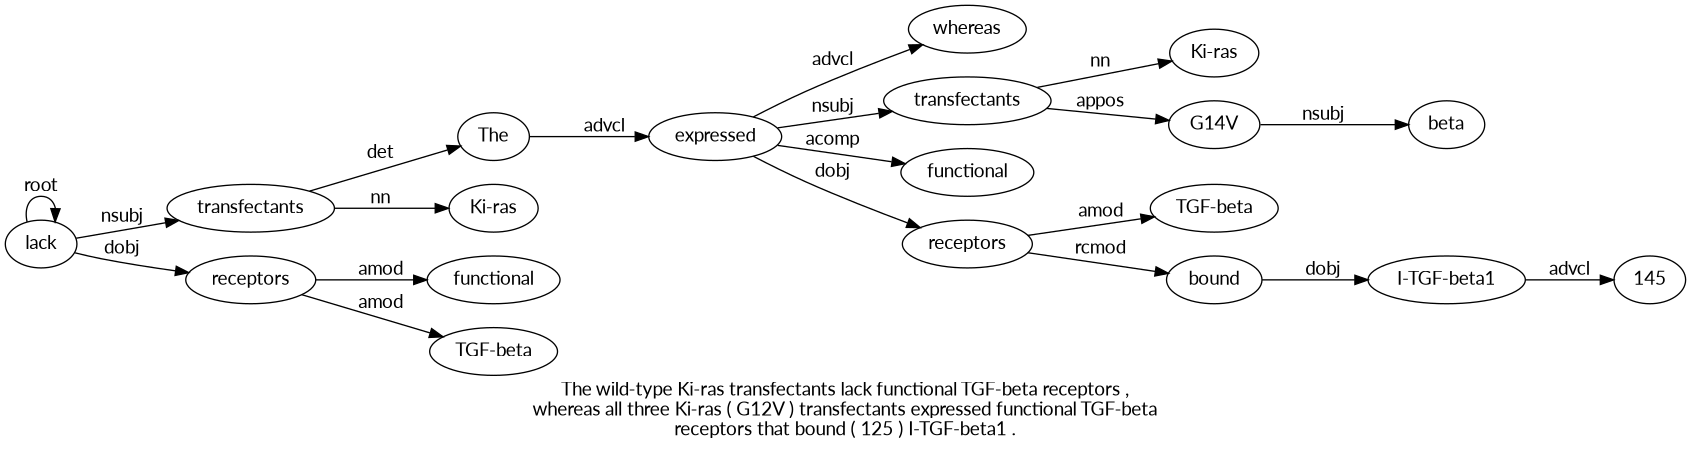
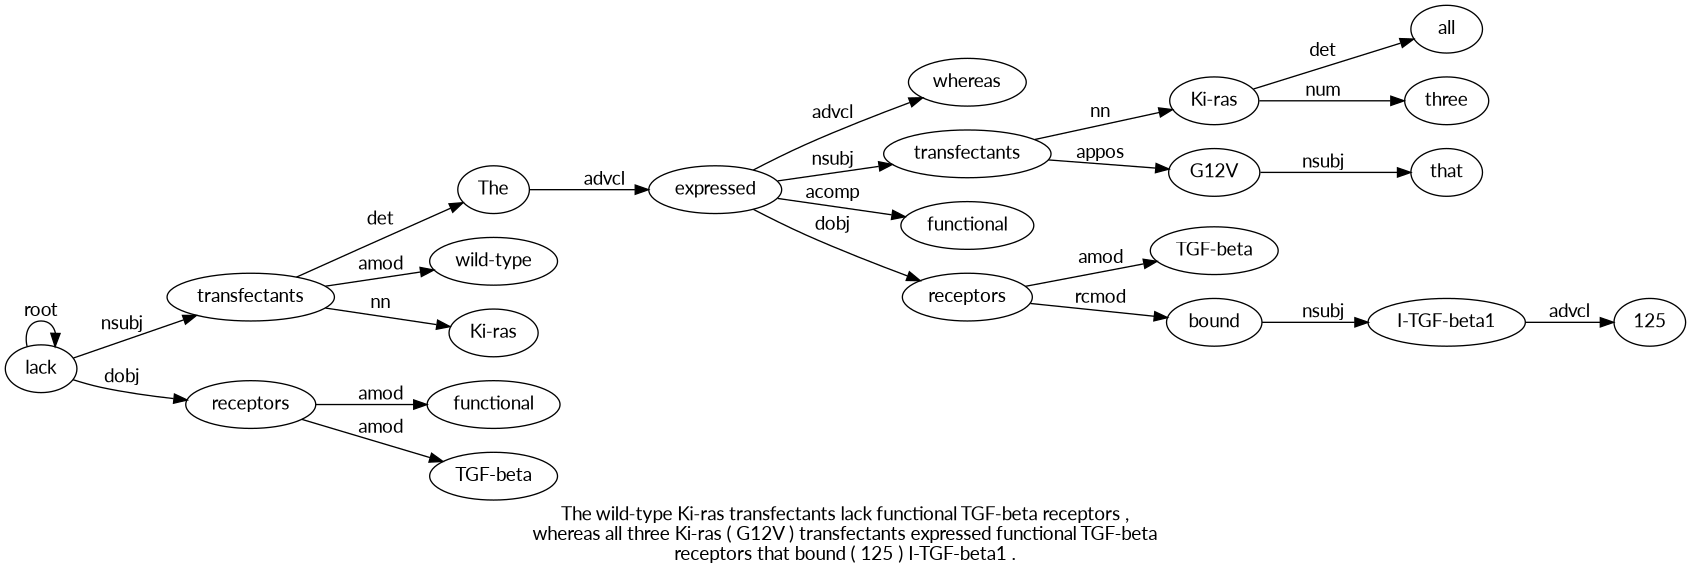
node "all": added
node "three": added
node "G14V": label "G14V" -> "G12V"
node "beta": label "beta" -> "that"
node "wild-type": added
edge "bound" -> "I-TGF-beta1": label "dobj" -> "nsubj"
node "145": label "145" -> "125"
